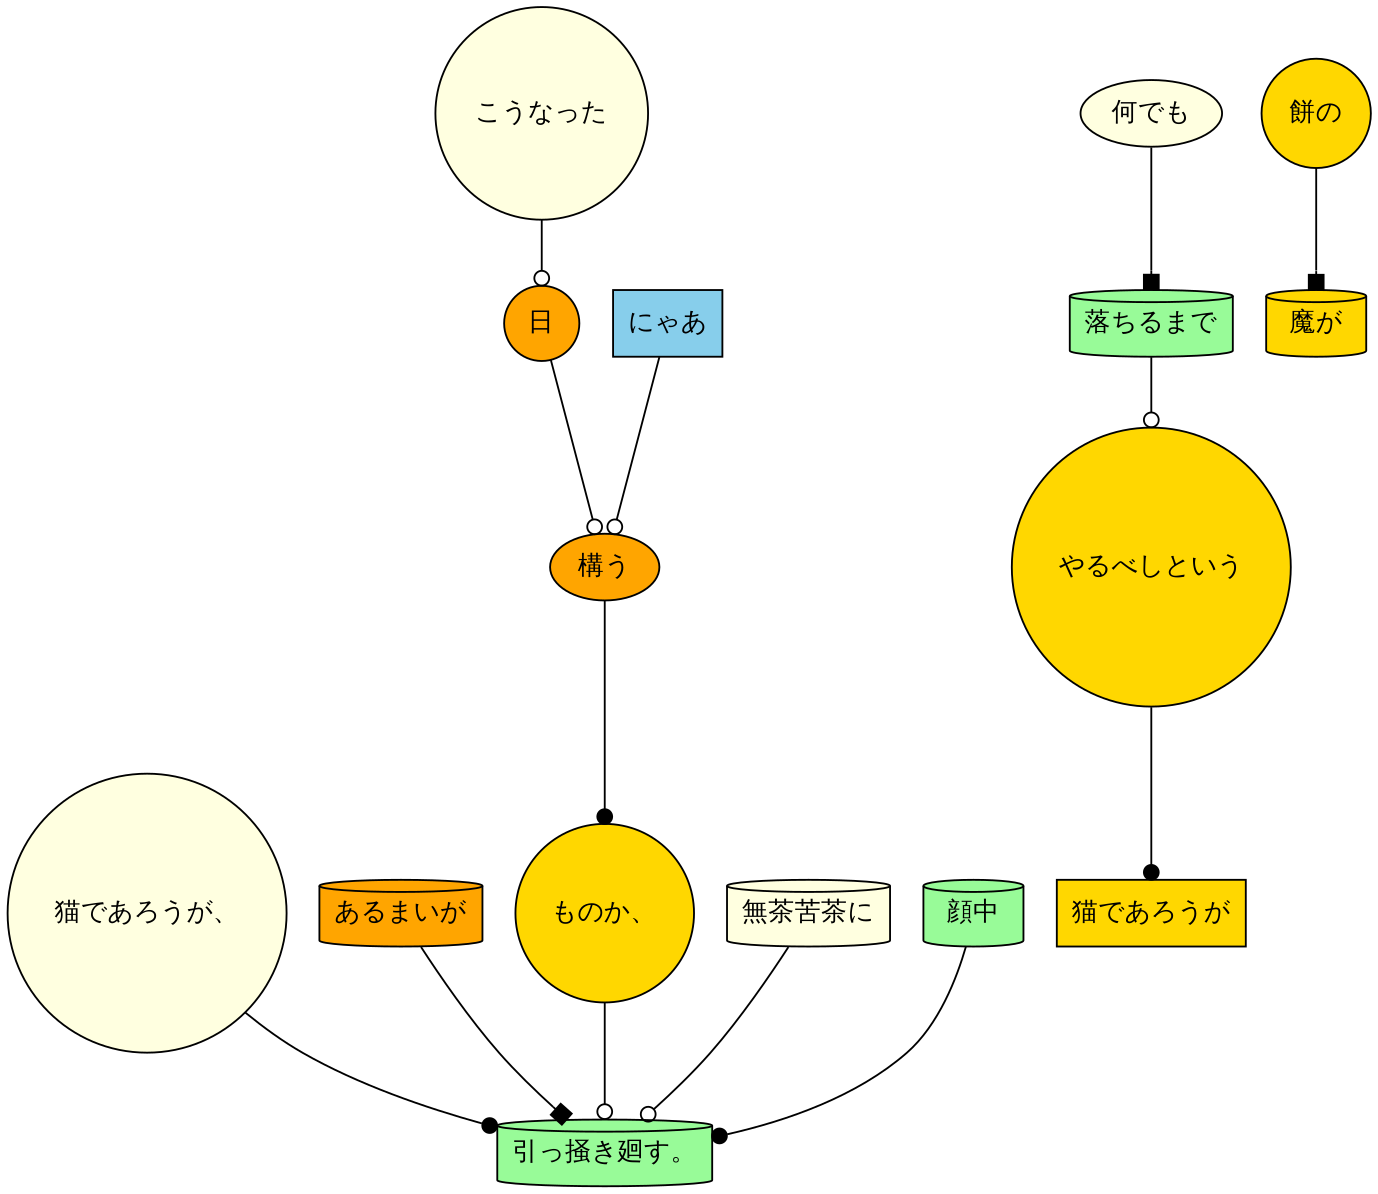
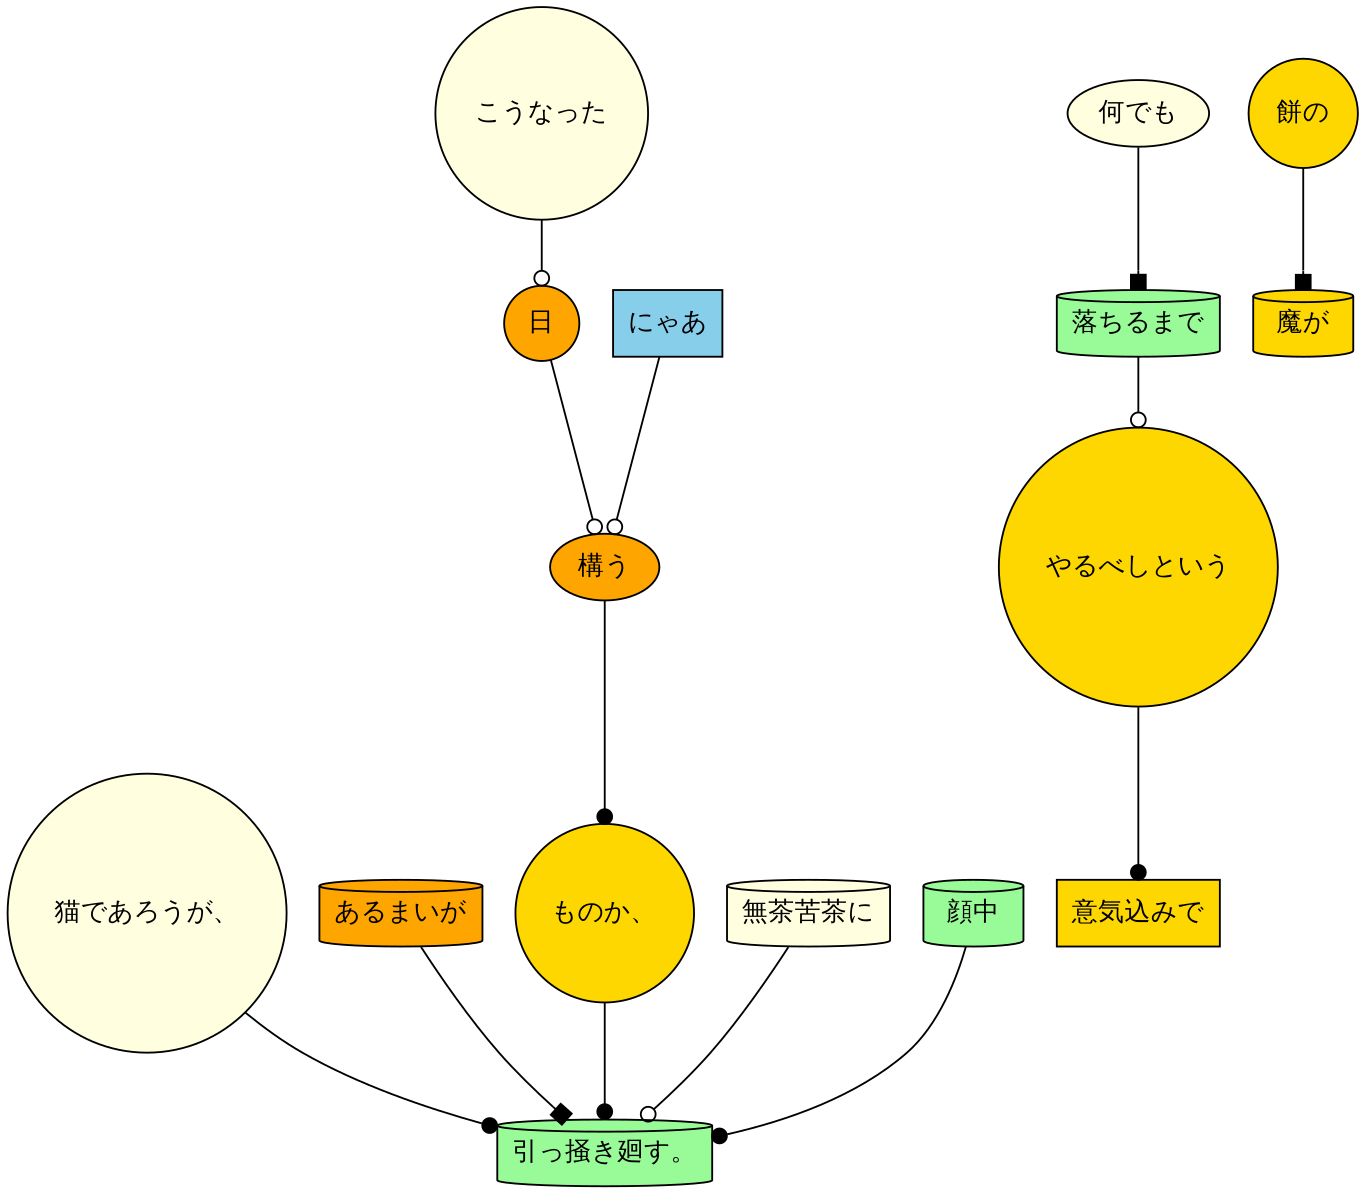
node "猫であろうが": label "猫であろうが" -> "意気込みで"
edge "ものか、" -> "引っ掻き廻す。": arrowhead odot -> dot
